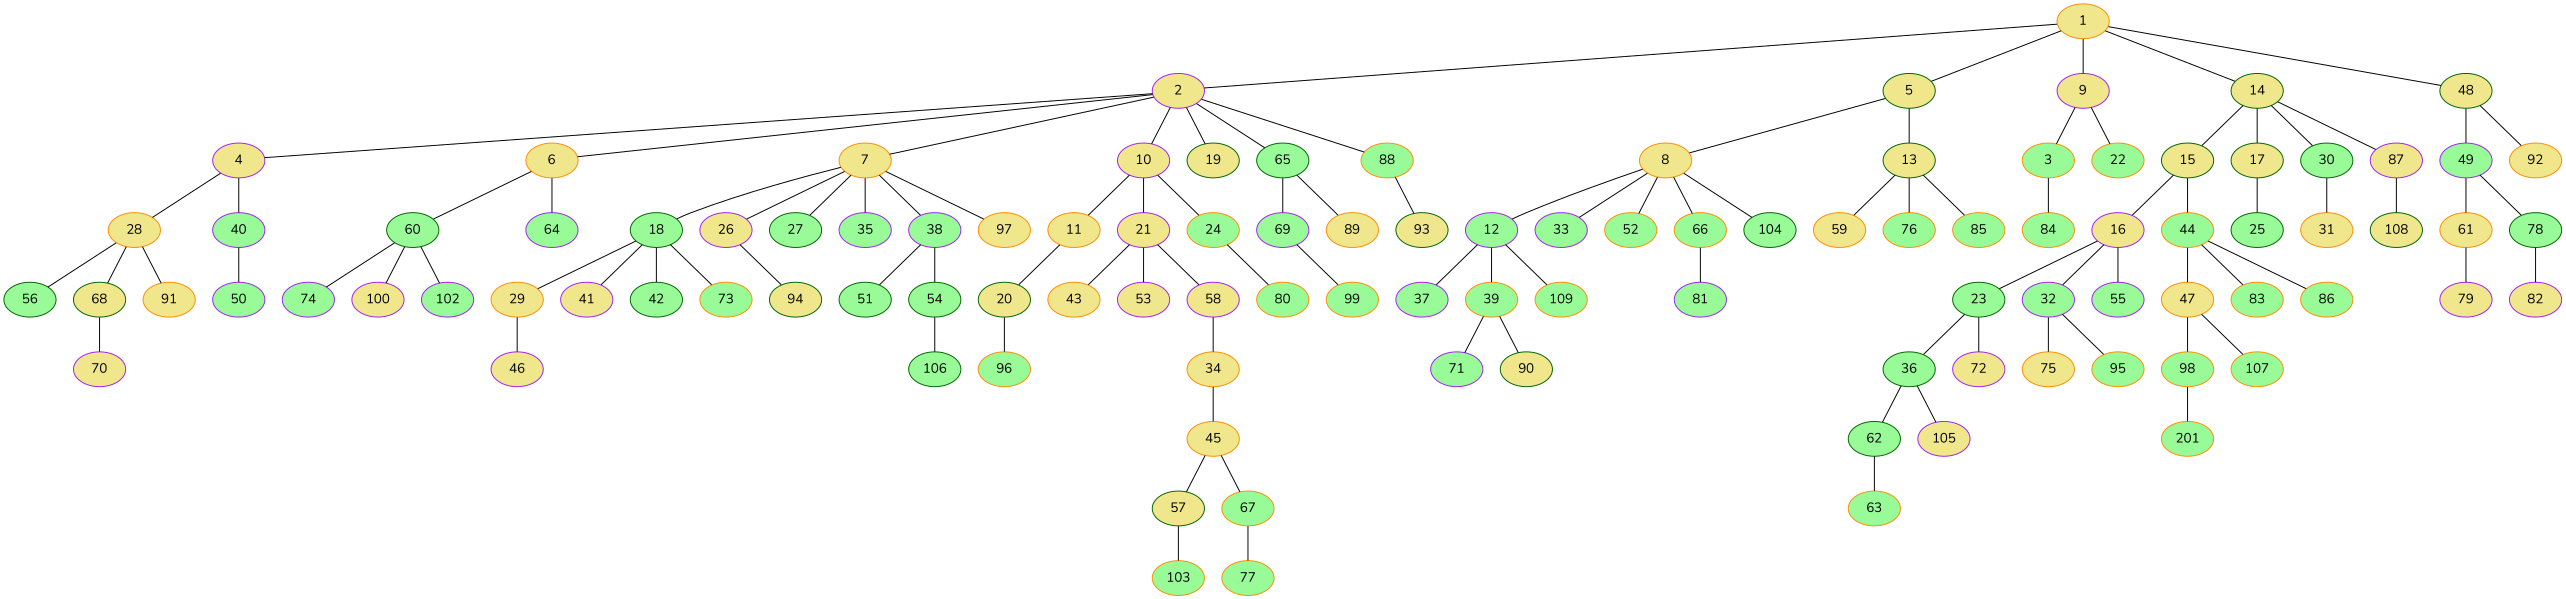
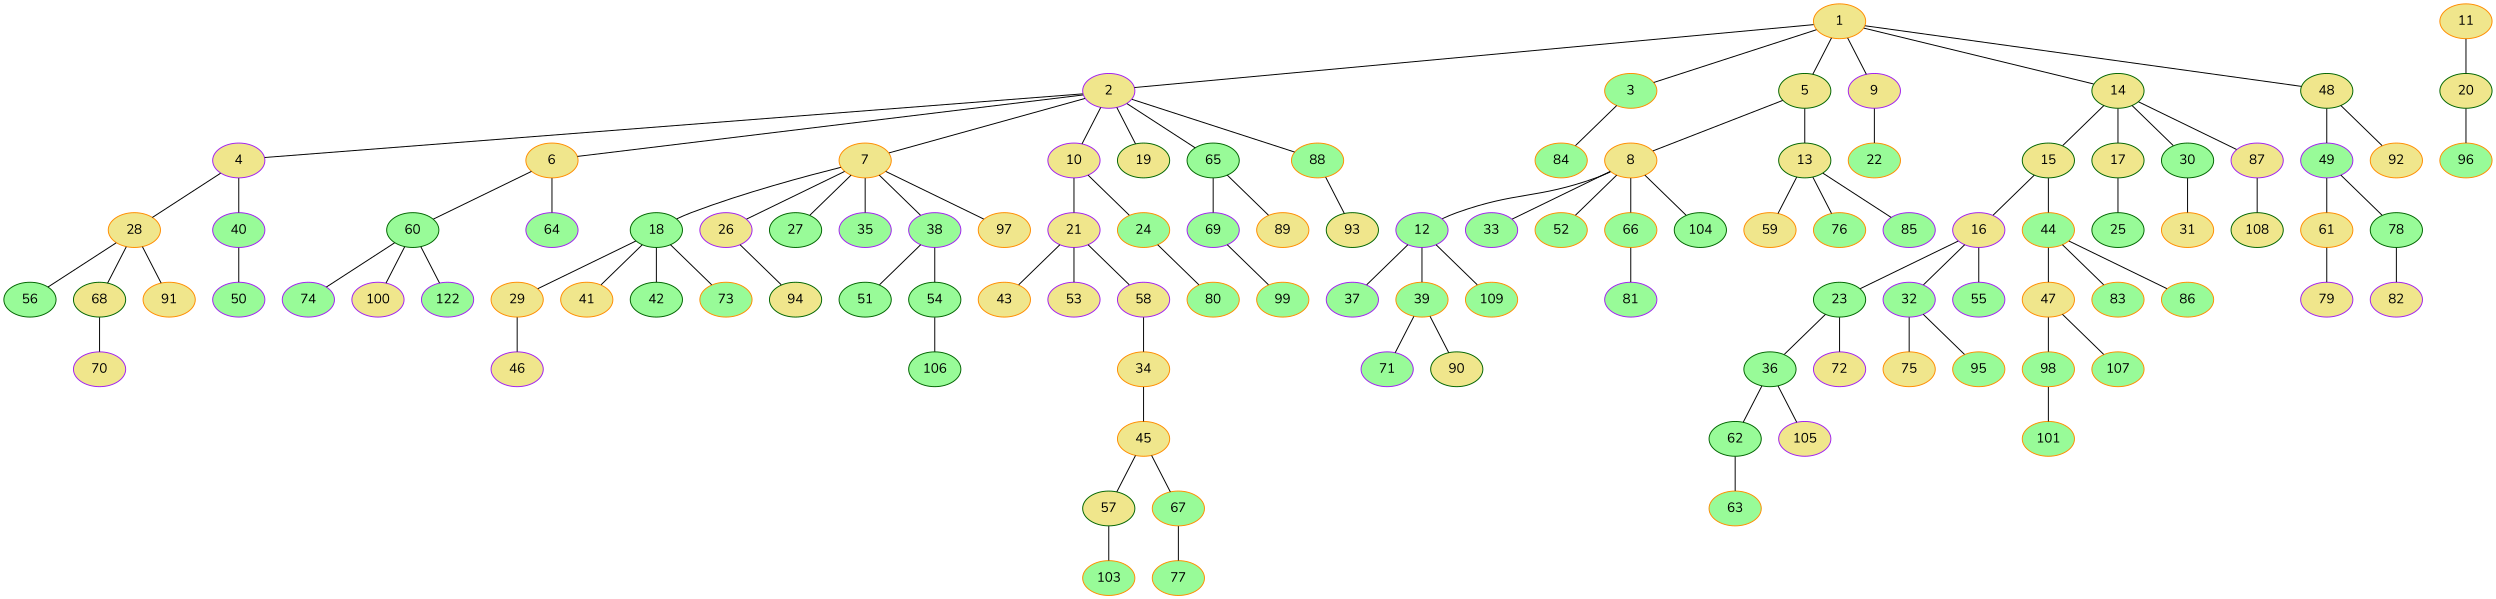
edge "9" -- "3": now "1" -- "3"
edge "10" -- "11": removed
node "85": color darkorange -> purple
node "102": label "102" -> "122"
node "41": color purple -> darkorange
node "201": label "201" -> "101"
